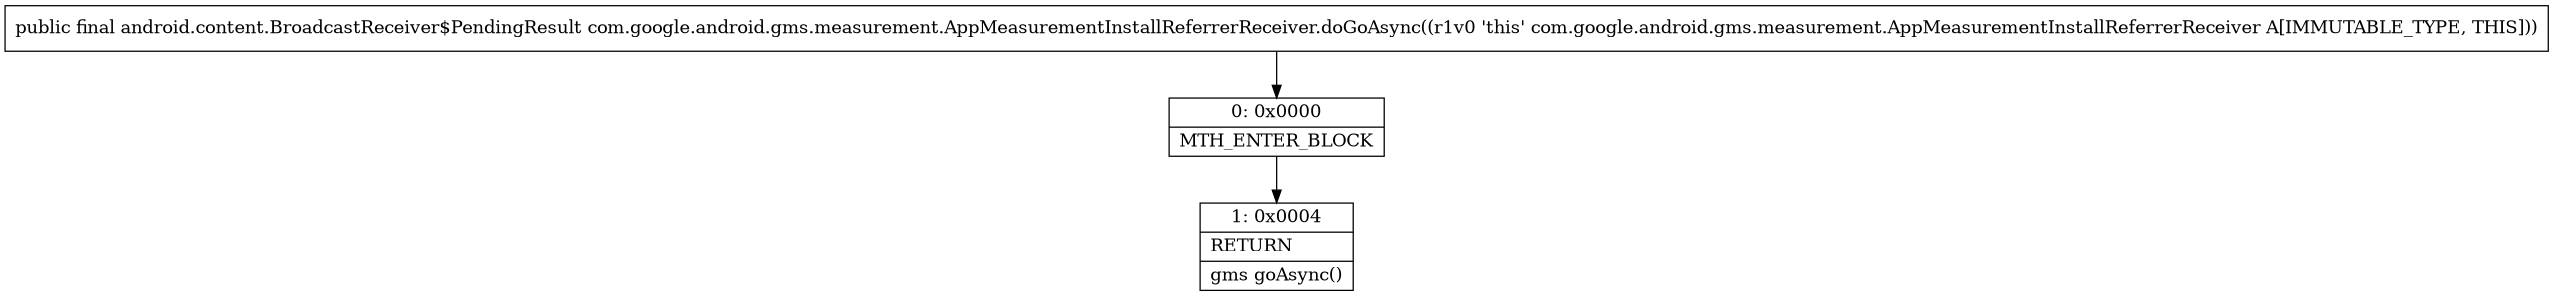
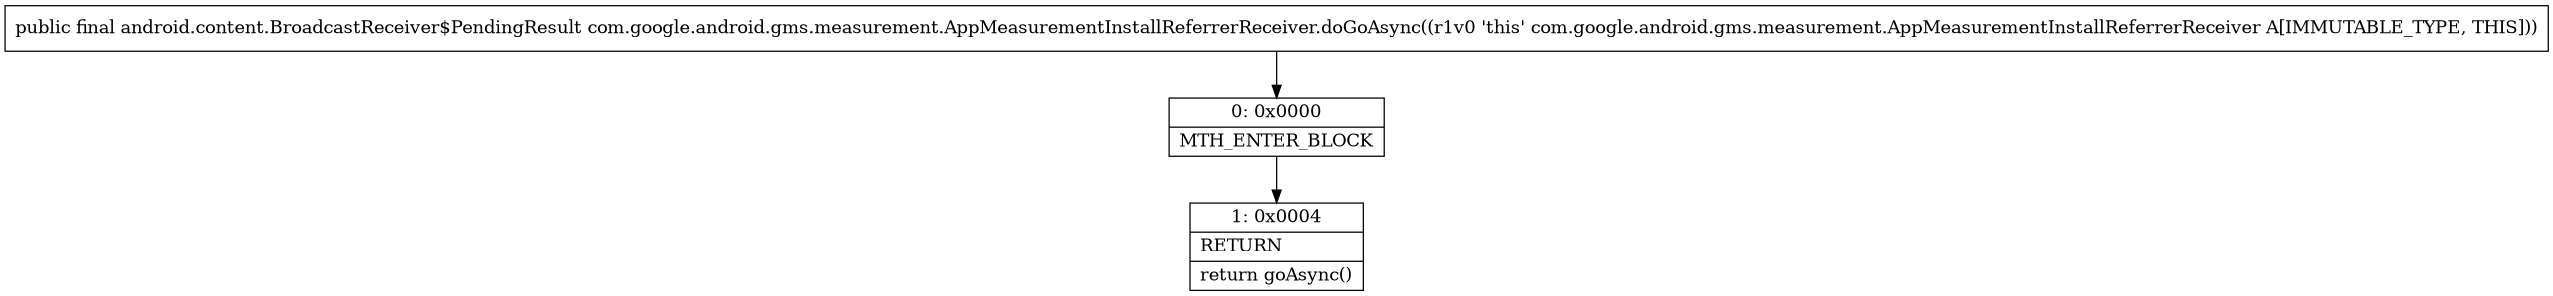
node "1: 0x0004": text "gms goAsync()" -> "return goAsync()"
